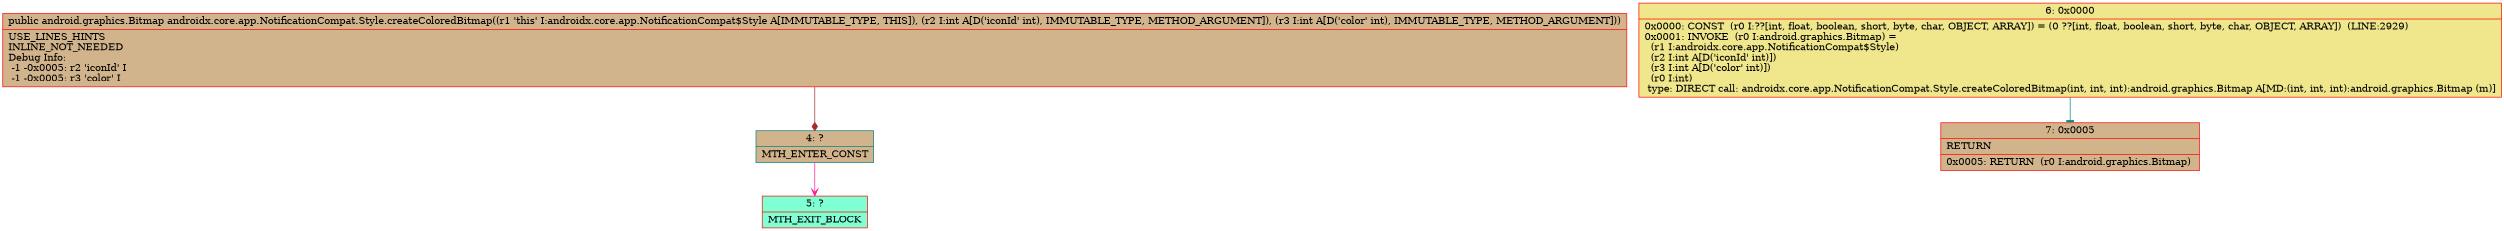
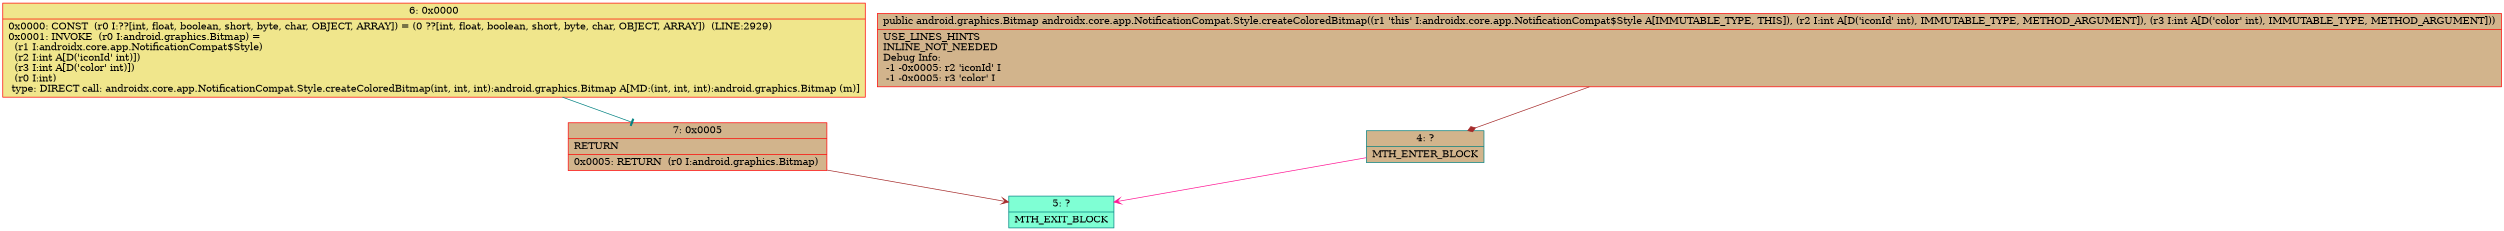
node "4: ?": text "MTH_ENTER_CONST" -> "MTH_ENTER_BLOCK"
edge "7: 0x0005" -> "5: ?": added
node "5: ?": color red -> teal
